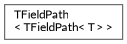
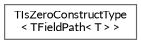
node "TFieldPath < TFieldPath< T > >": label "TFieldPath < TFieldPath< T > >" -> "TIsZeroConstructType < TFieldPath< T > >"
